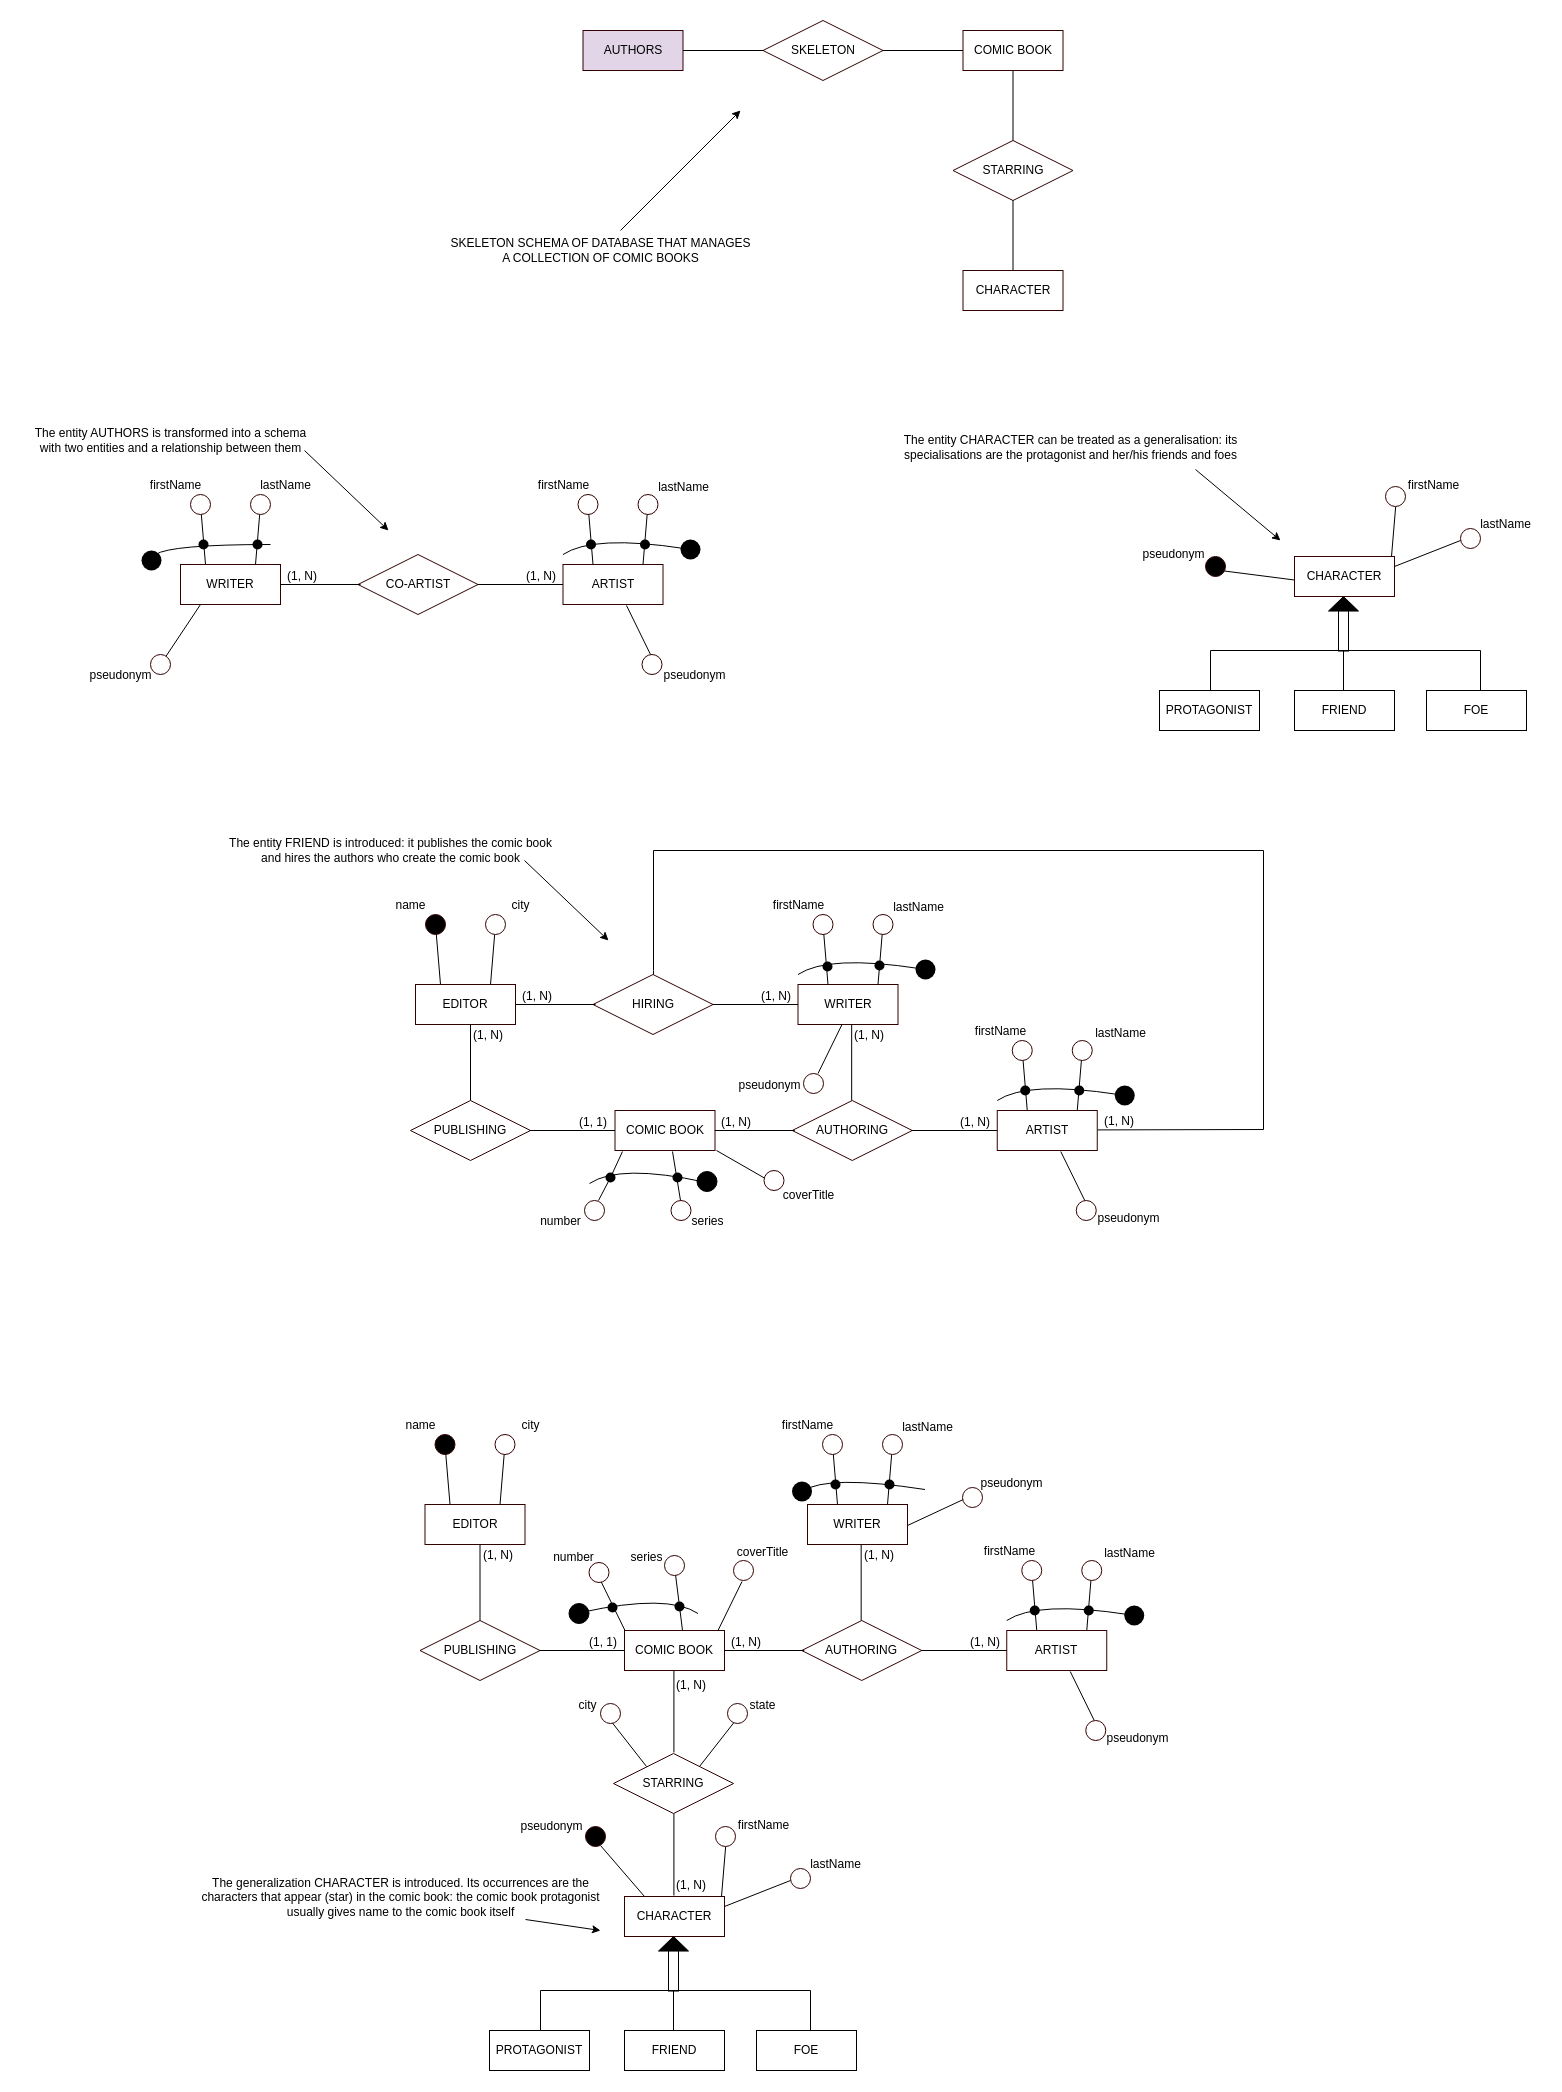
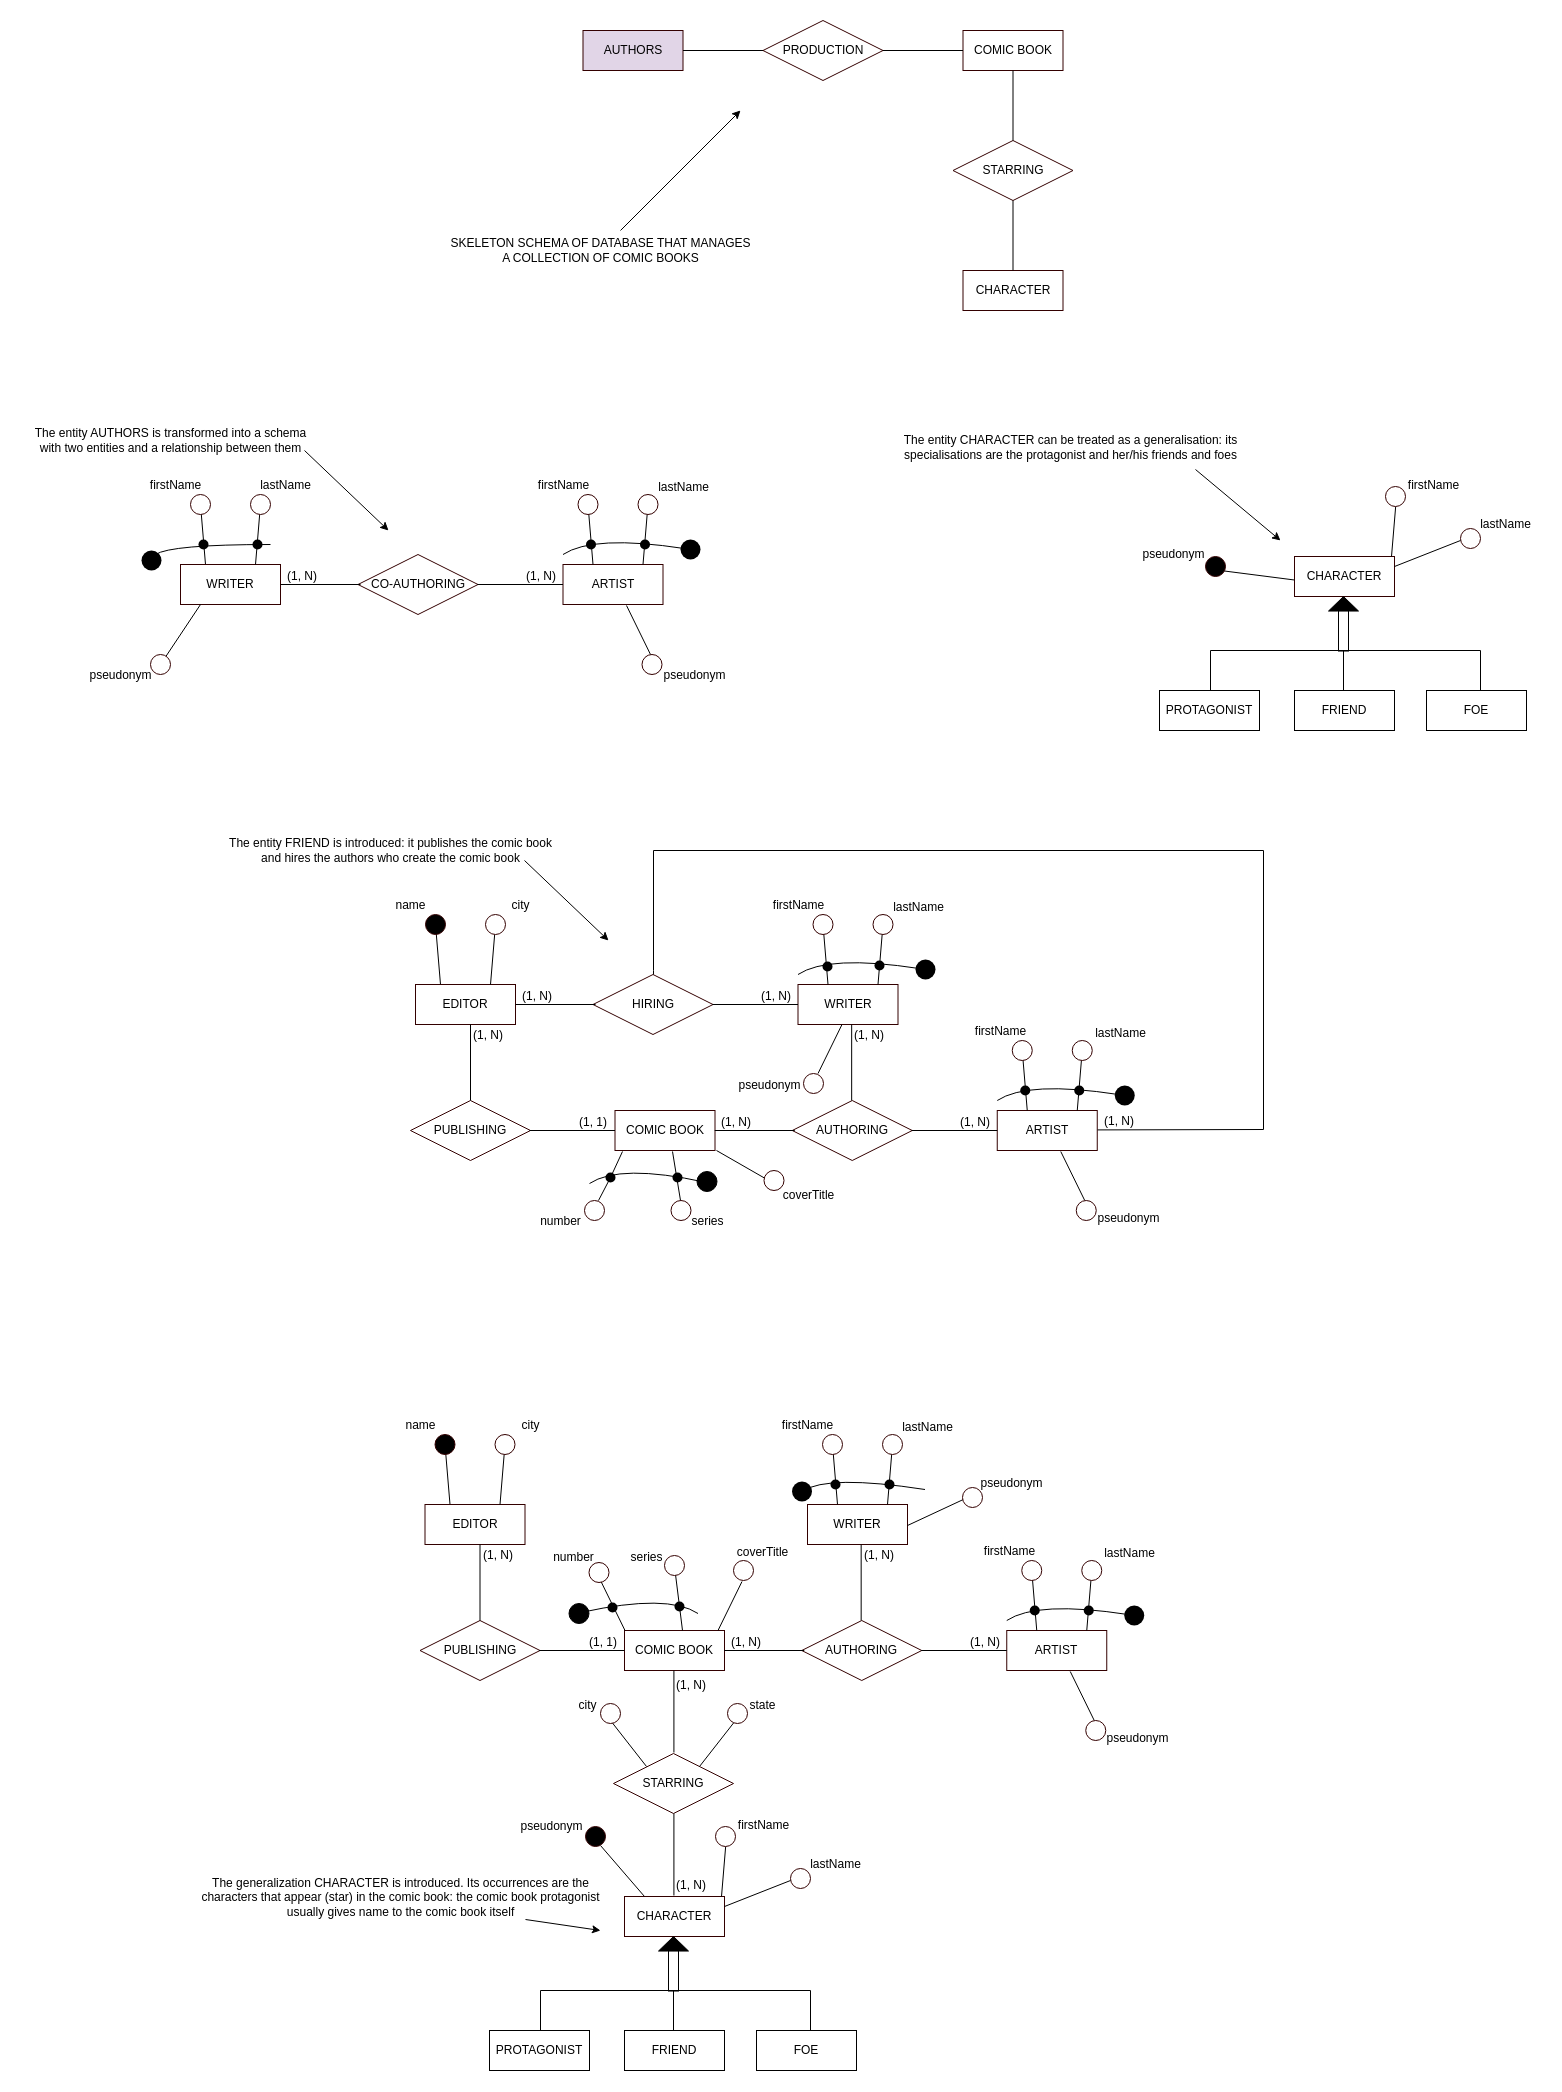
node "SKELETON": label "SKELETON" -> "PRODUCTION"
node "CO-ARTIST": label "CO-ARTIST" -> "CO-AUTHORING"
